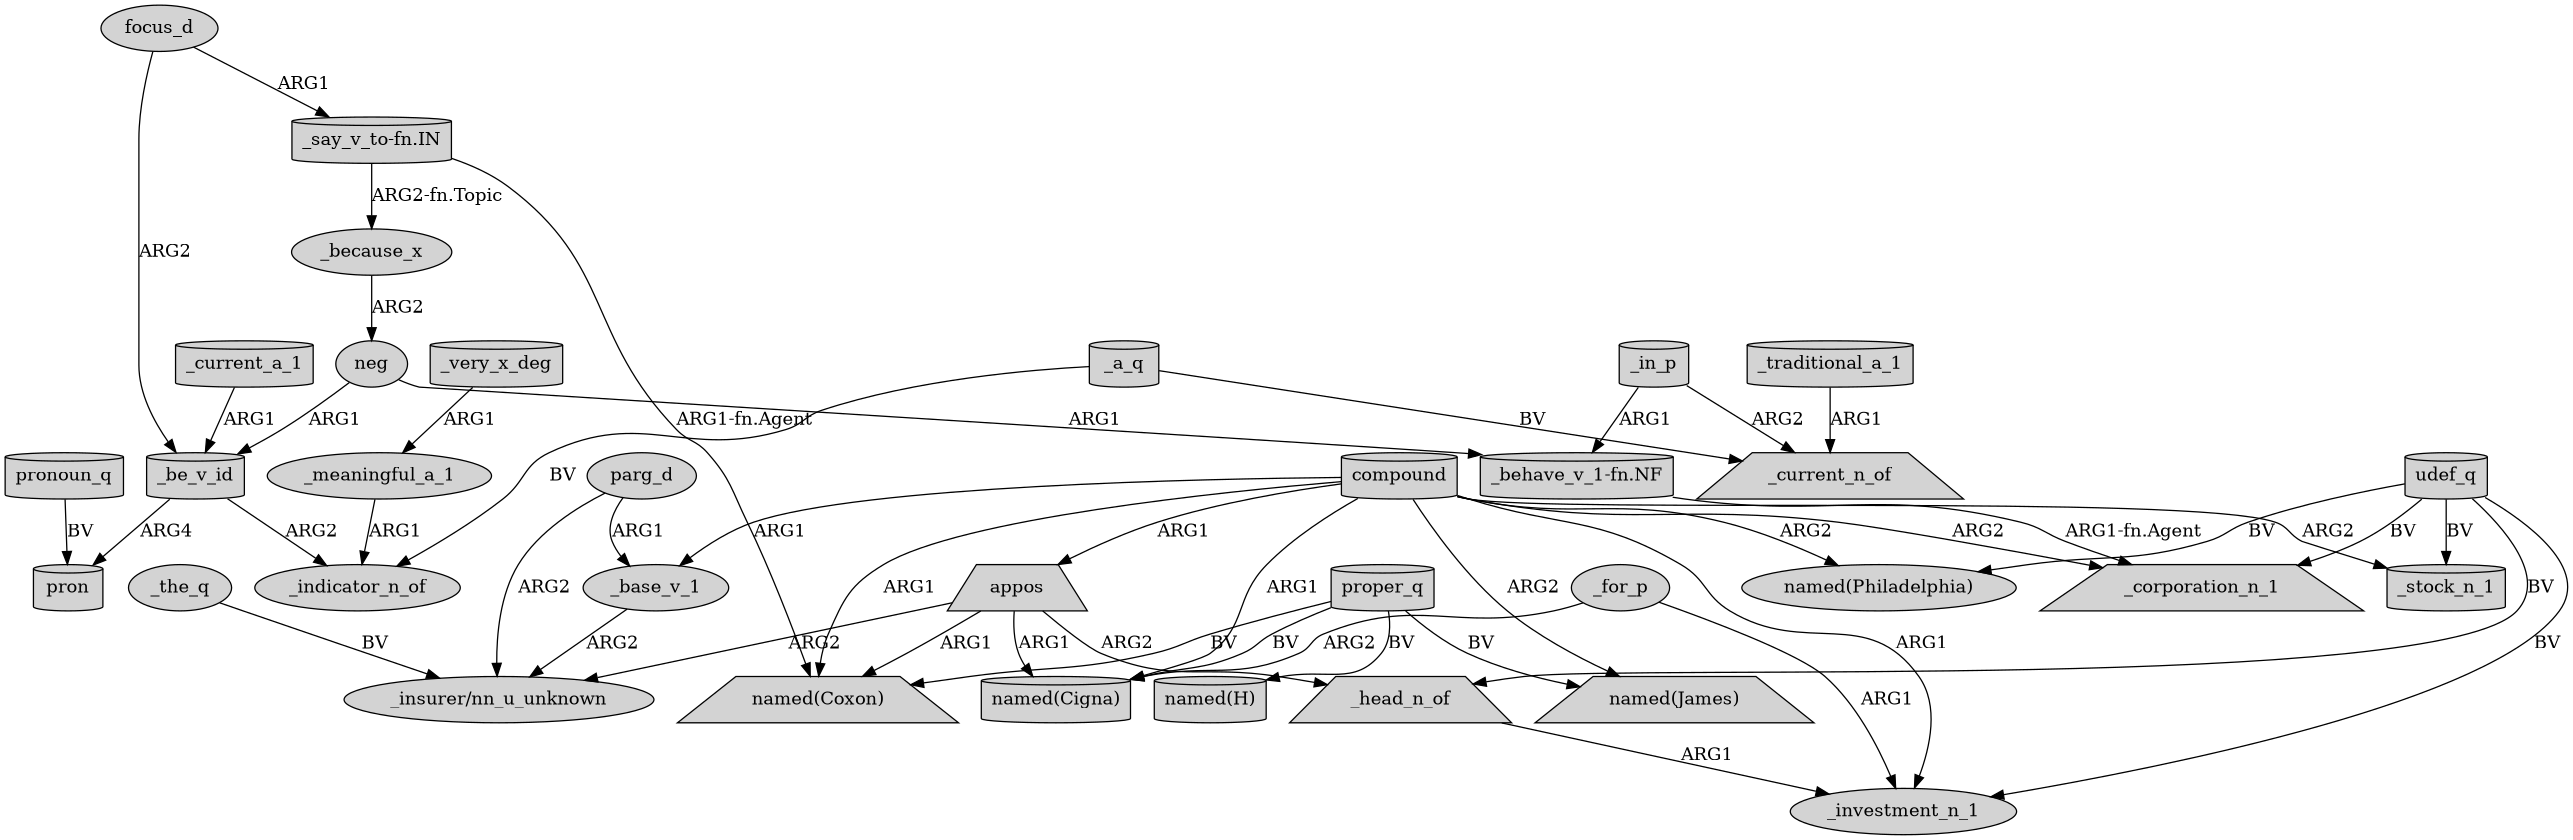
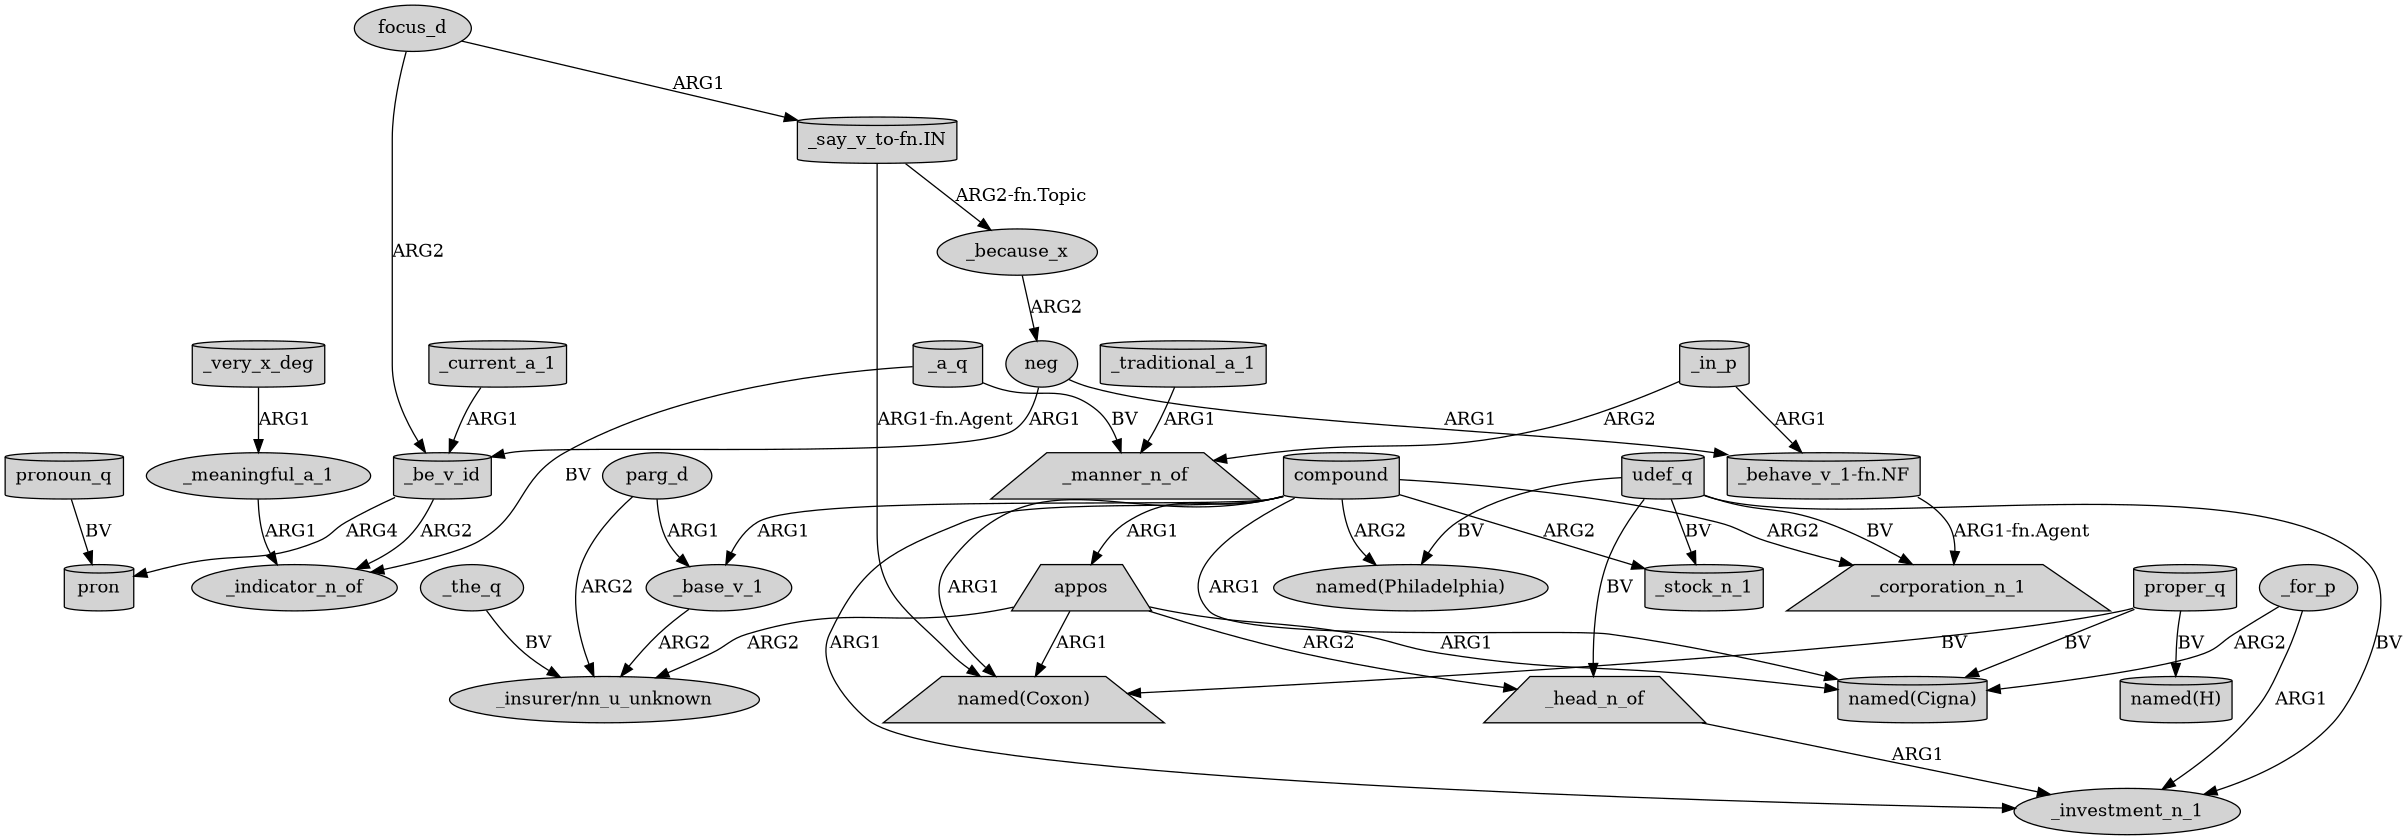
node "_current_n_of": label "_current_n_of" -> "_manner_n_of"
node "named(James)": removed
